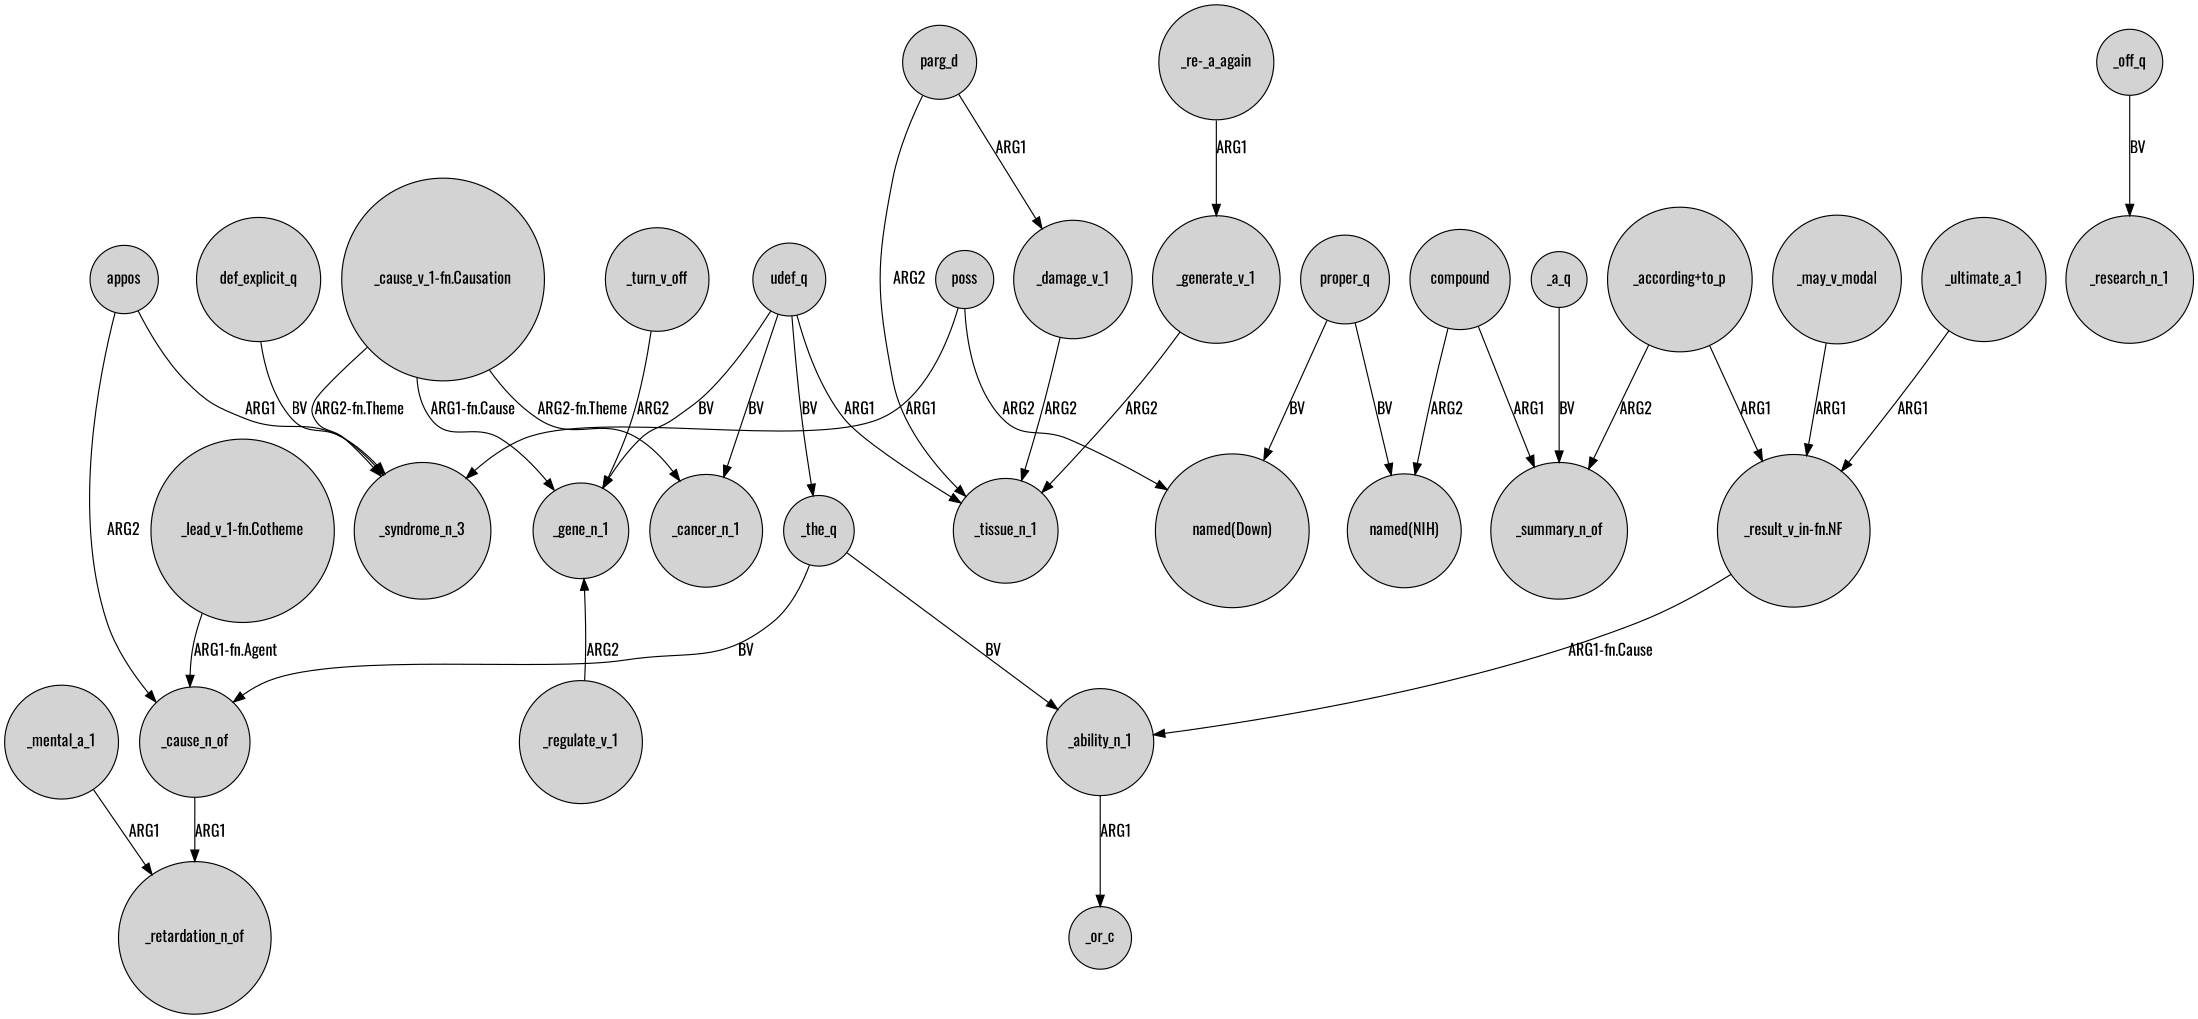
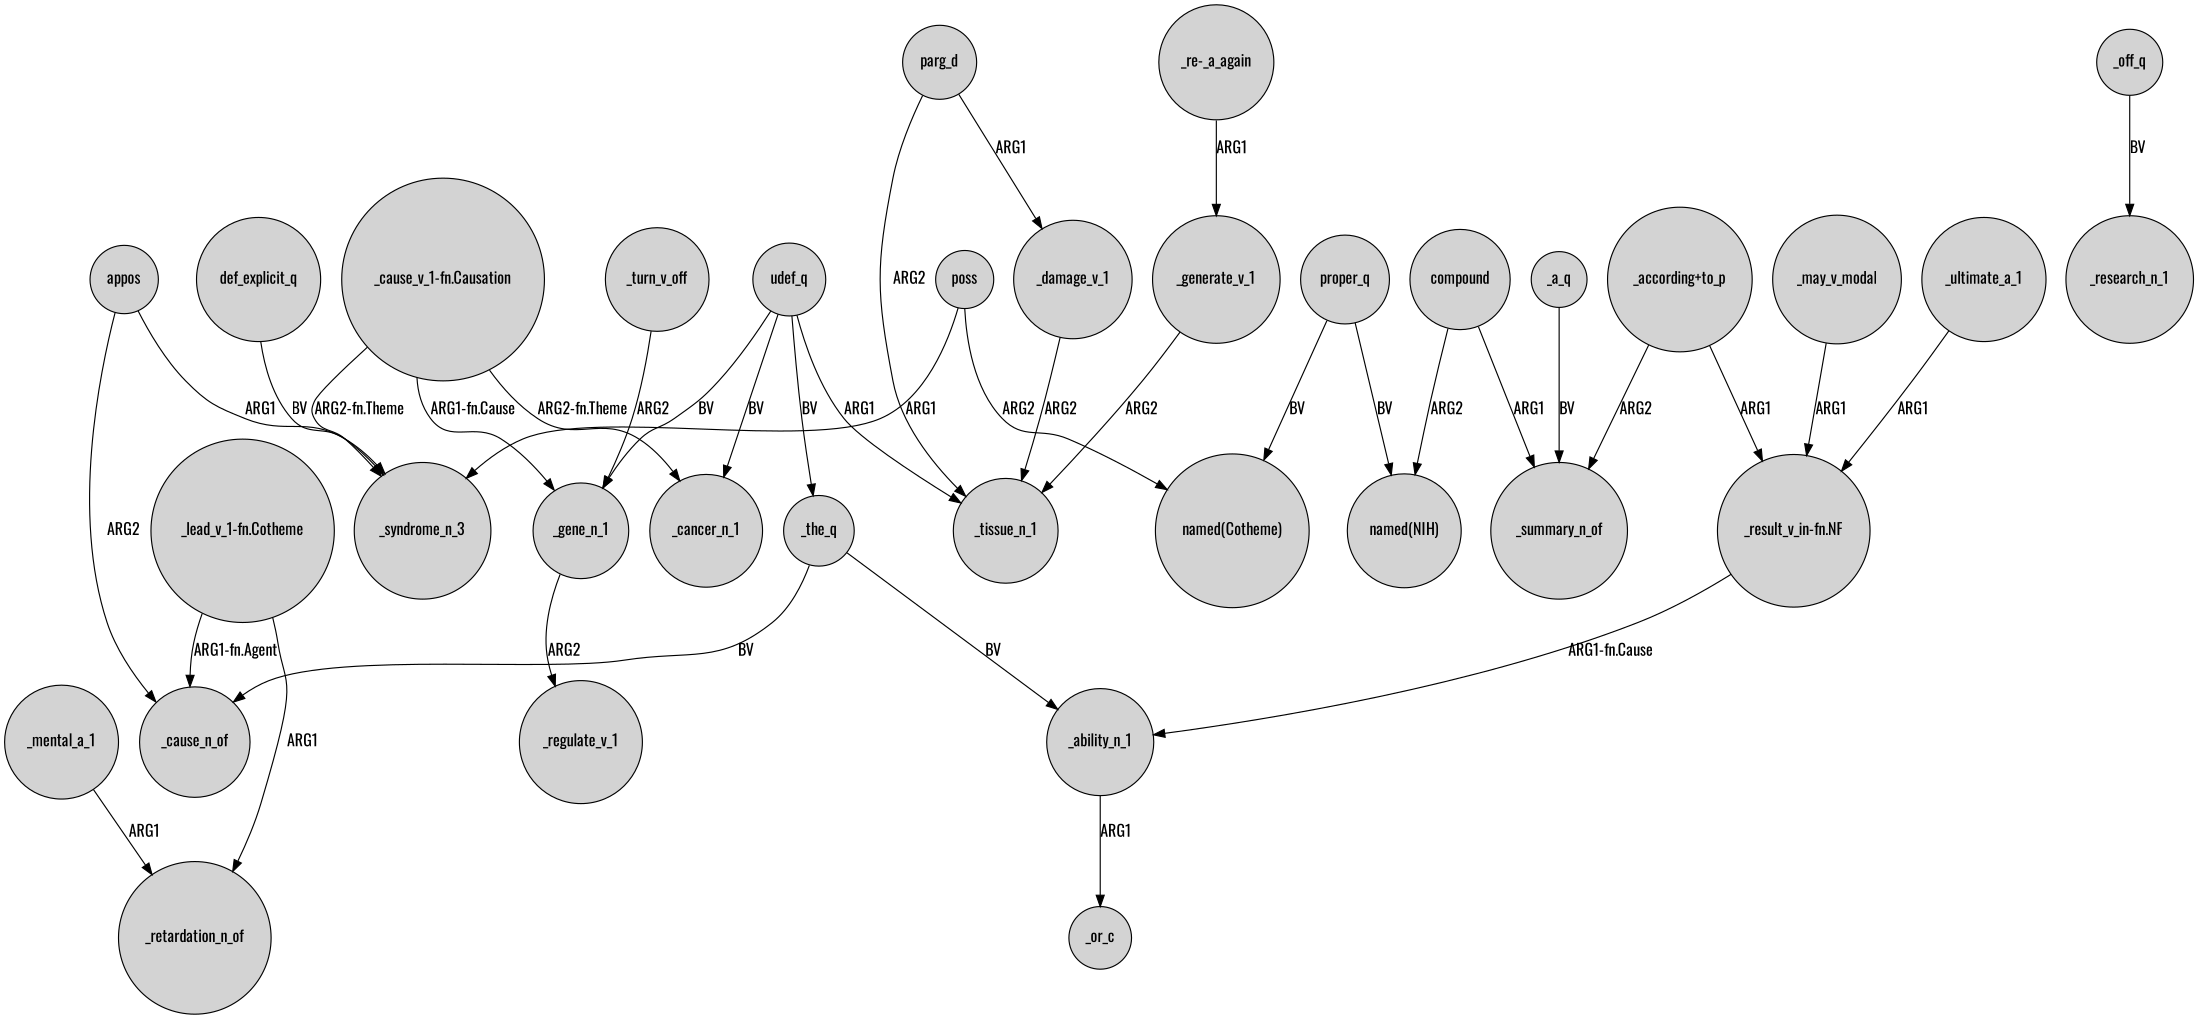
node "named(Down)": label "named(Down)" -> "named(Cotheme)"
edge "_regulate_v_1" -> "_gene_n_1": reversed
edge "_cause_n_of" -> "_retardation_n_of": now "_lead_v_1-fn.Cotheme" -> "_retardation_n_of"
